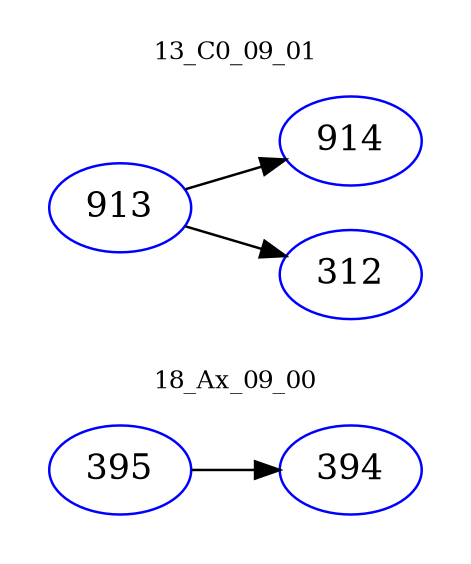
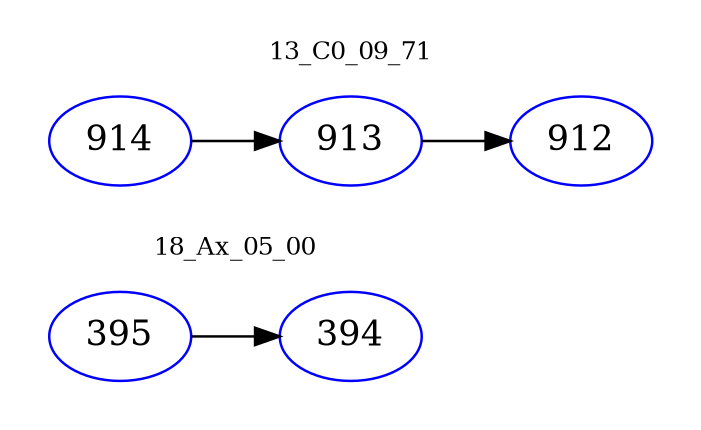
cluster "13_C0_09_01": label "13_C0_09_01" -> "13_C0_09_71"
edge "913" -> "914": reversed
node "312": label "312" -> "912"
cluster "18_Ax_09_00": label "18_Ax_09_00" -> "18_Ax_05_00"
